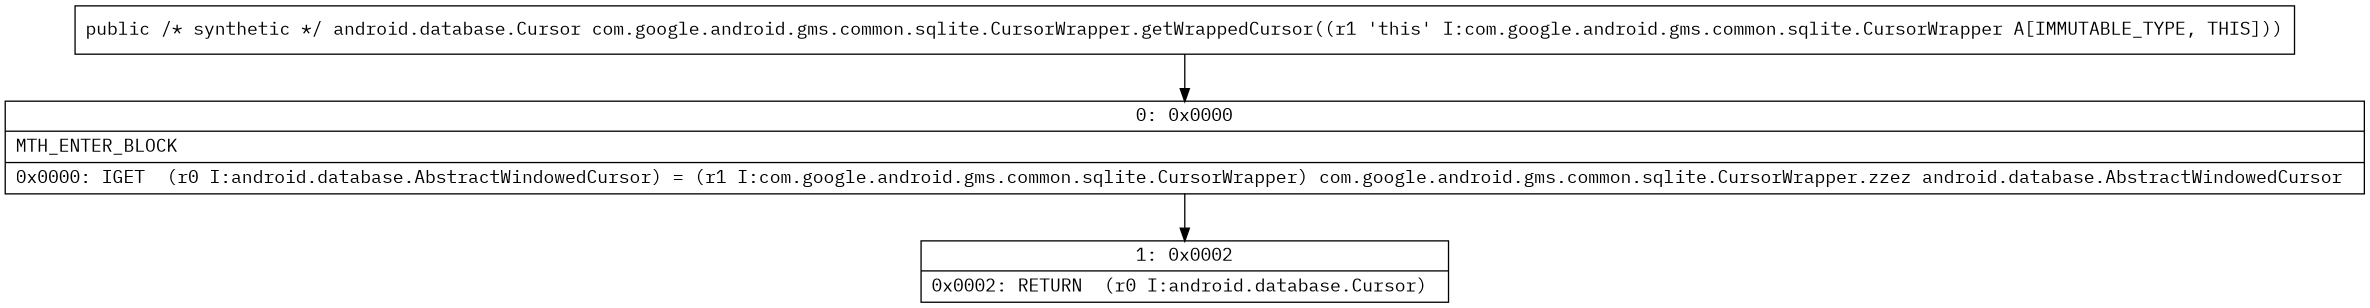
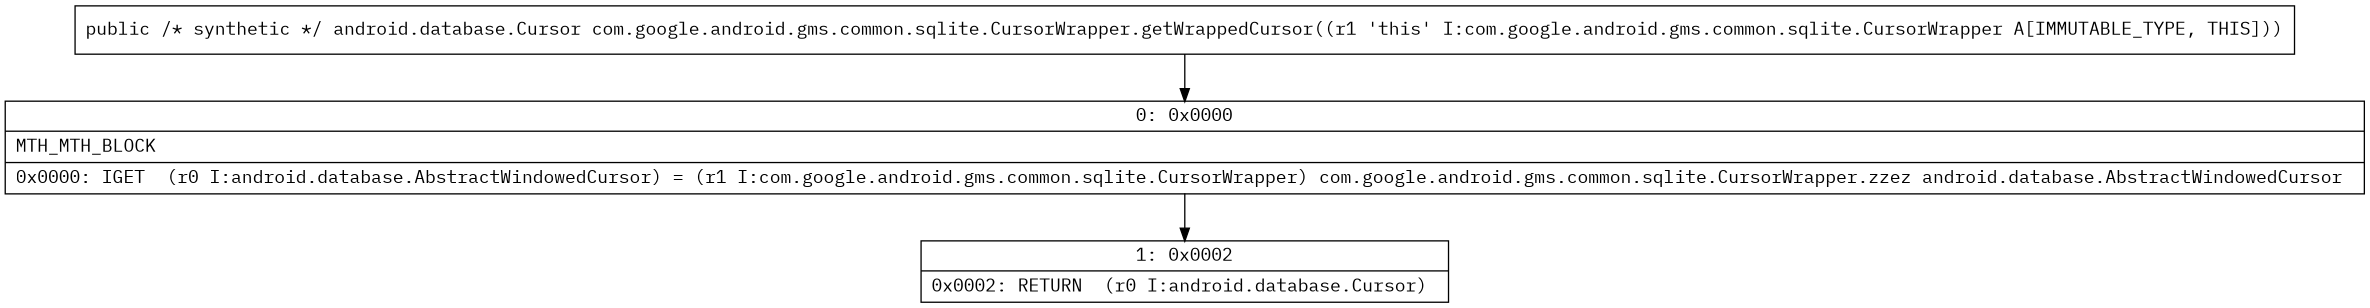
node "0: 0x0000": text "MTH_ENTER_BLOCK" -> "MTH_MTH_BLOCK"
